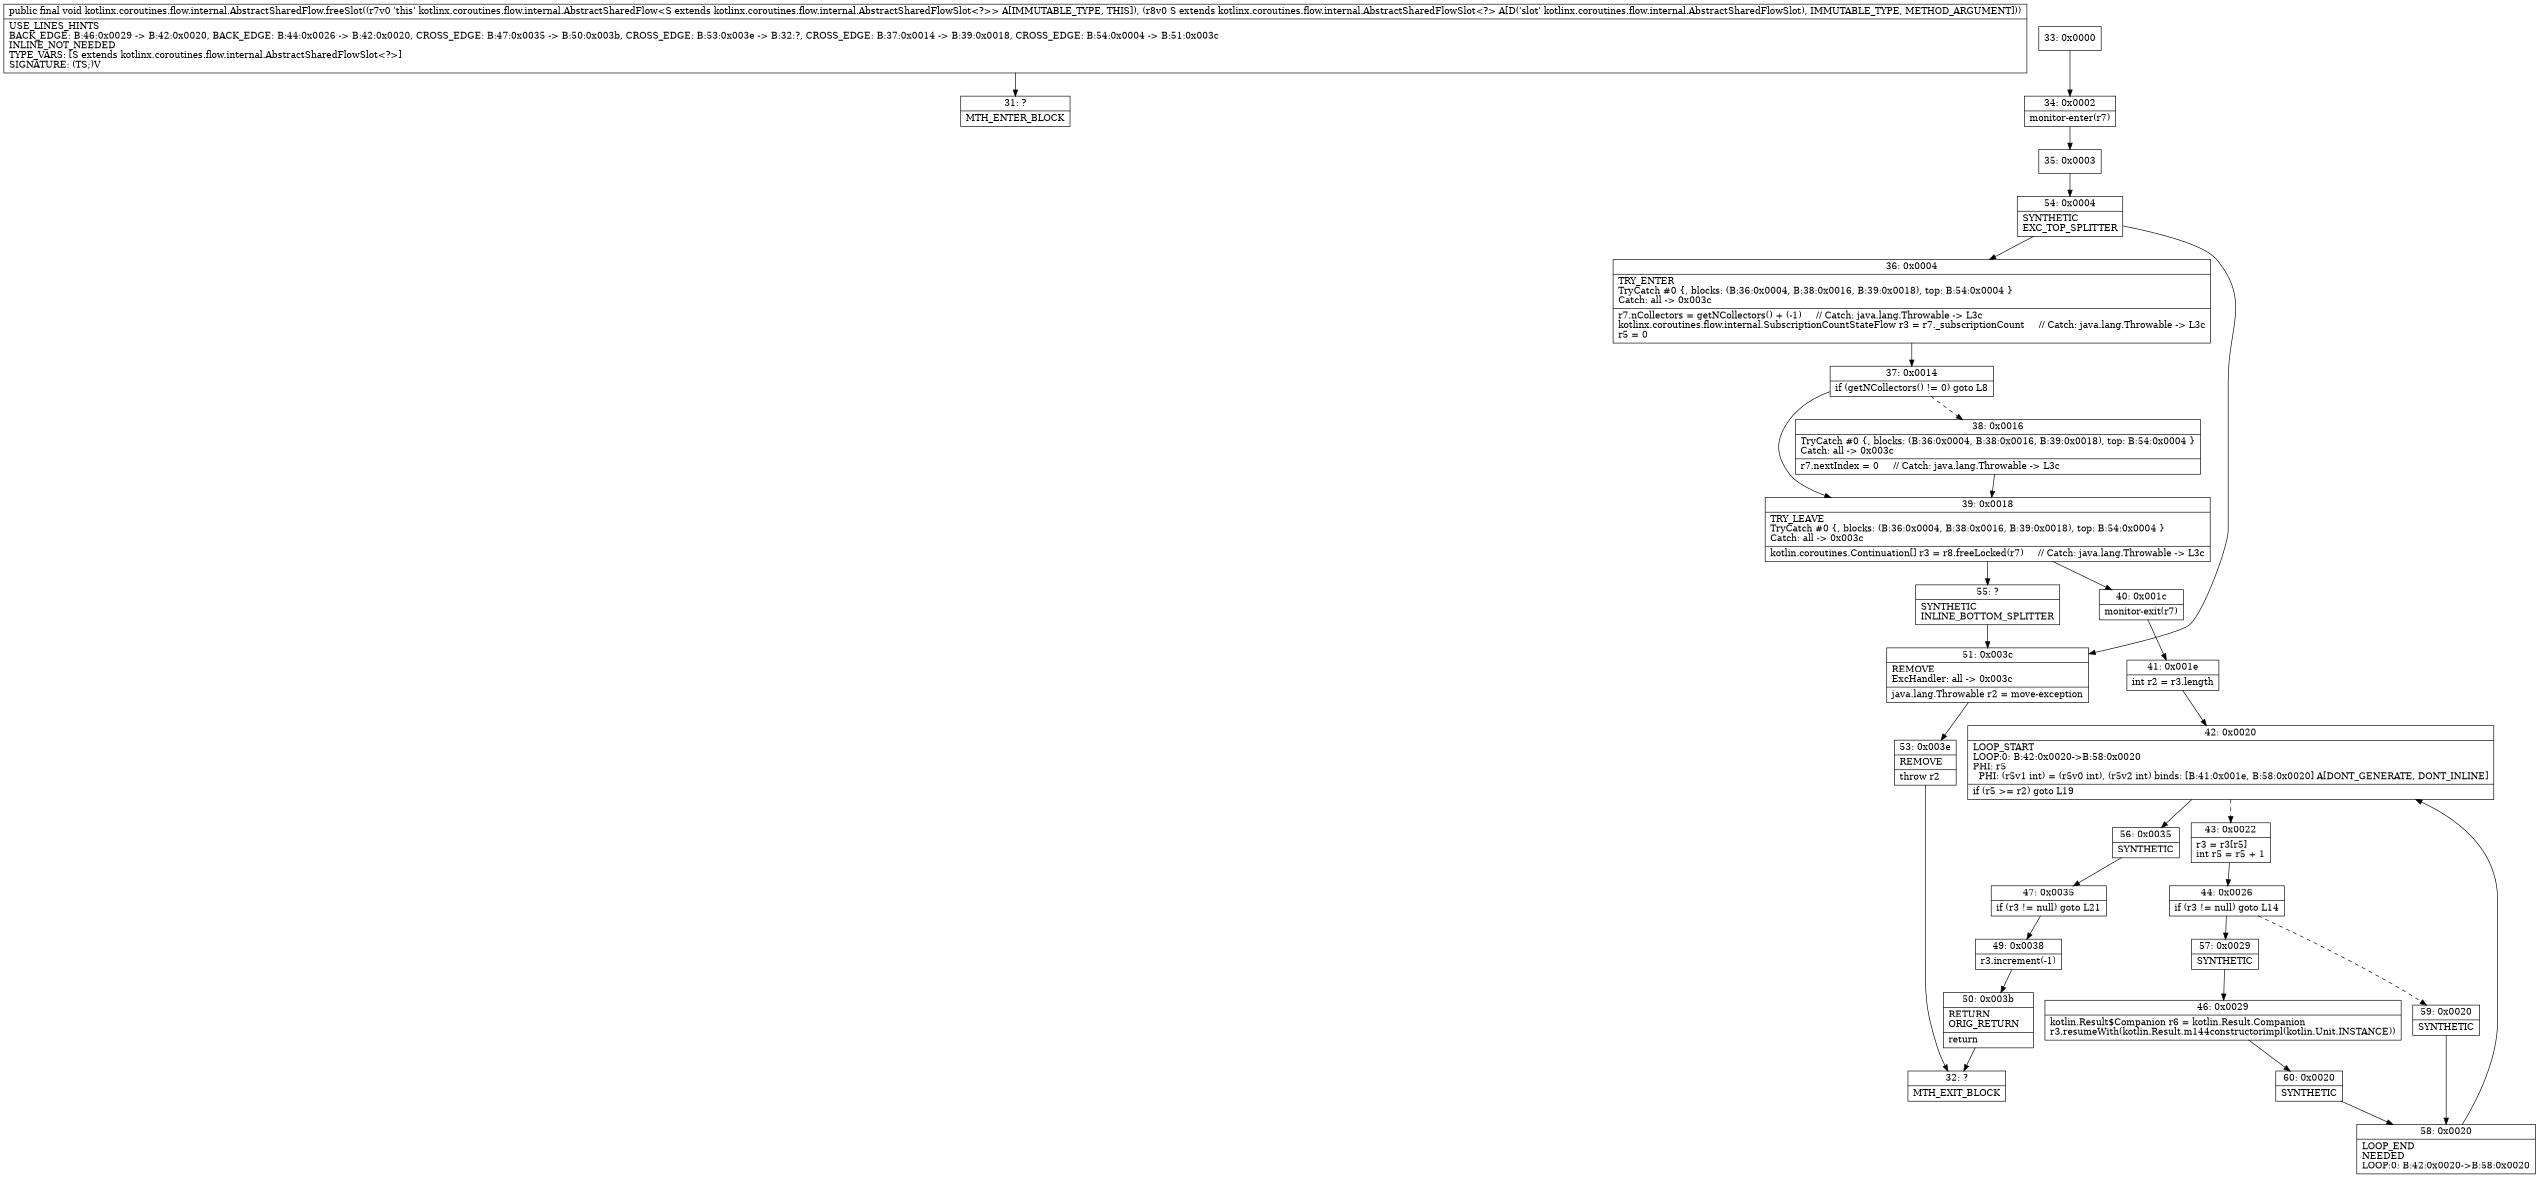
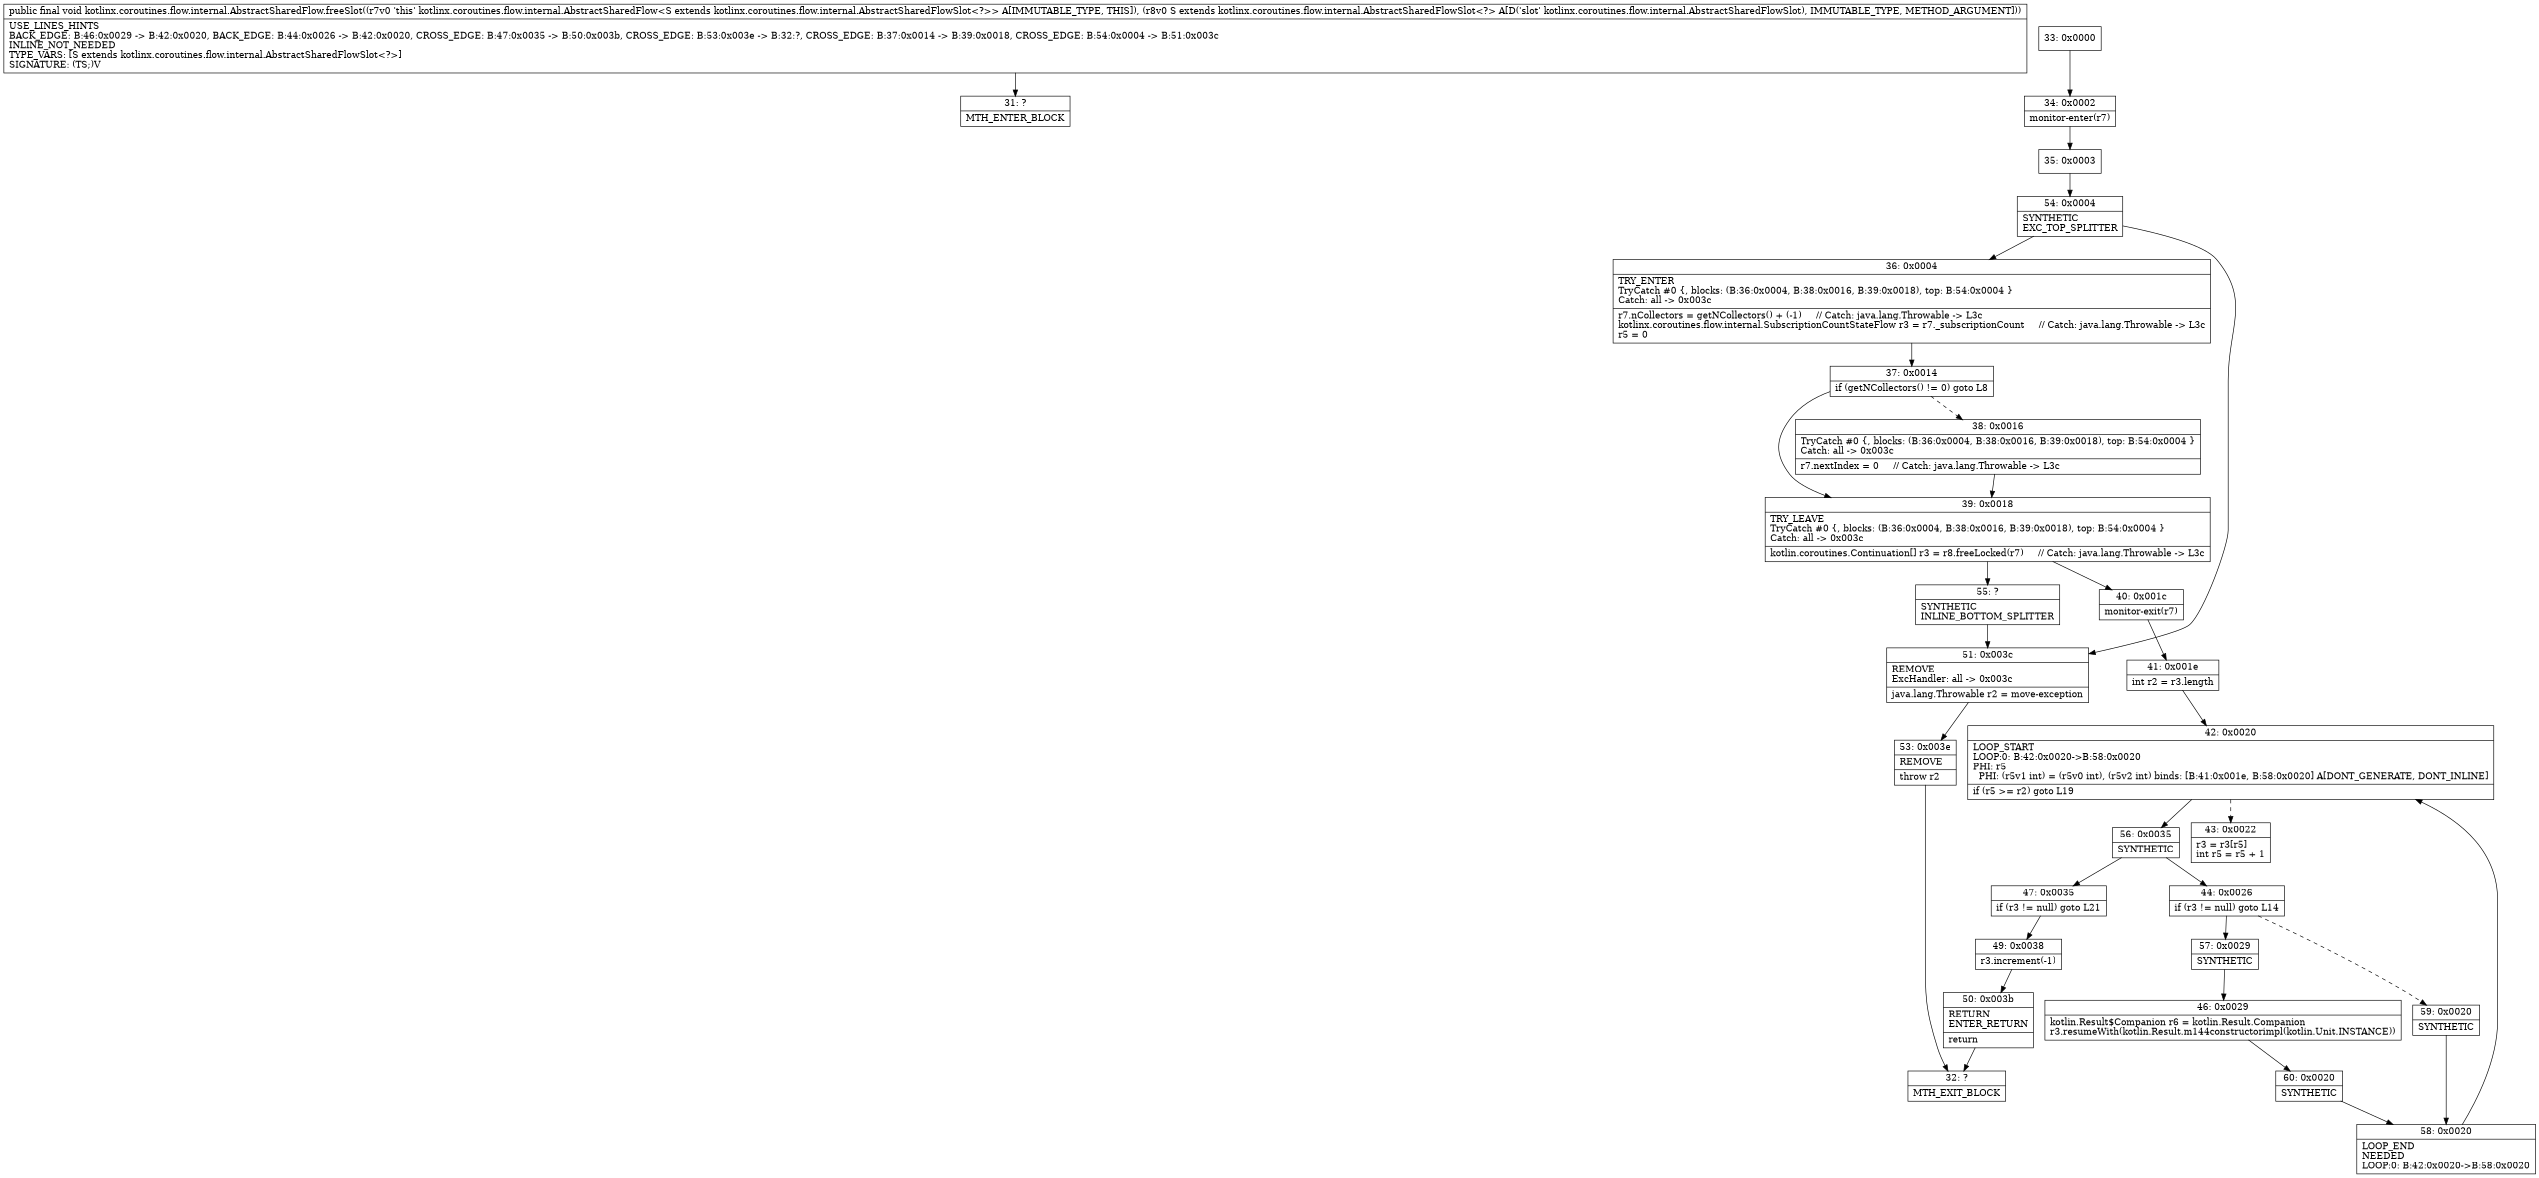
edge "43: 0x0022" -> "44: 0x0026": now "56: 0x0035" -> "44: 0x0026"
node "50: 0x003b": text "ORIG_RETURN" -> "ENTER_RETURN"
